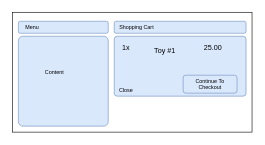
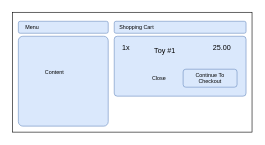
node "25.00": moved (213, 48) -> (222, 48)
node "Continue To Checkout": moved (210, 84) -> (210, 78)
node "Close": moved (126, 90) -> (159, 78)
